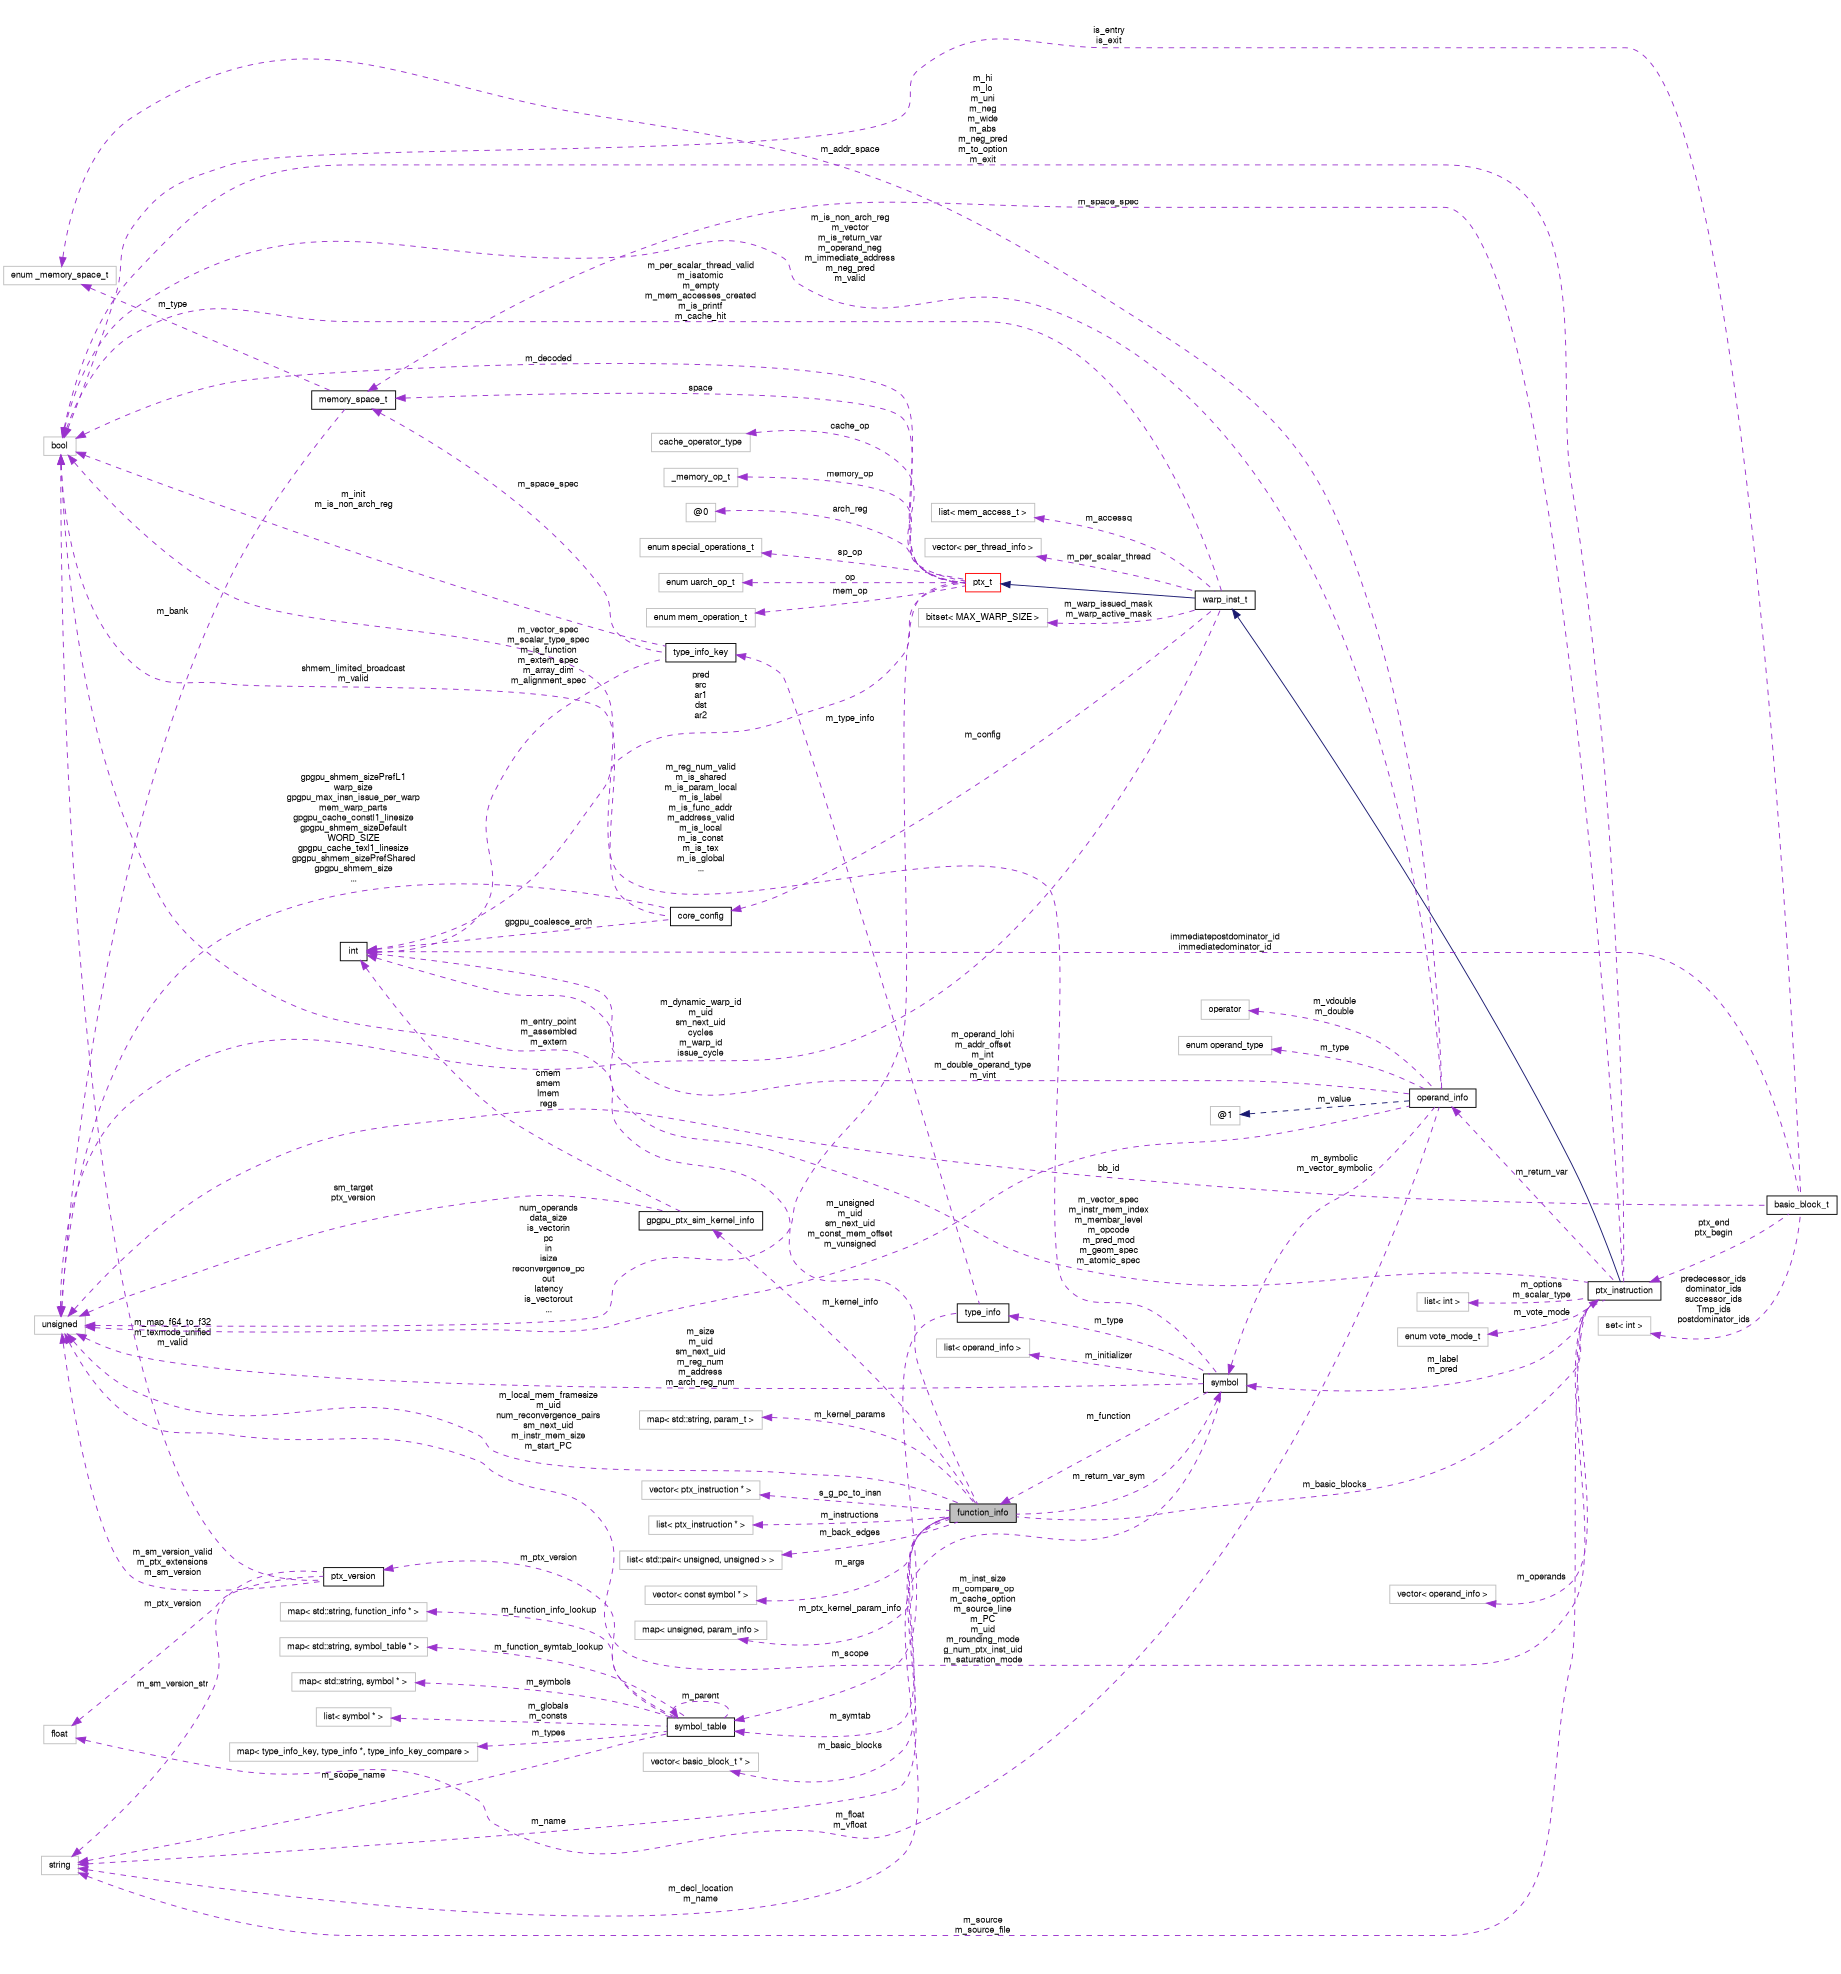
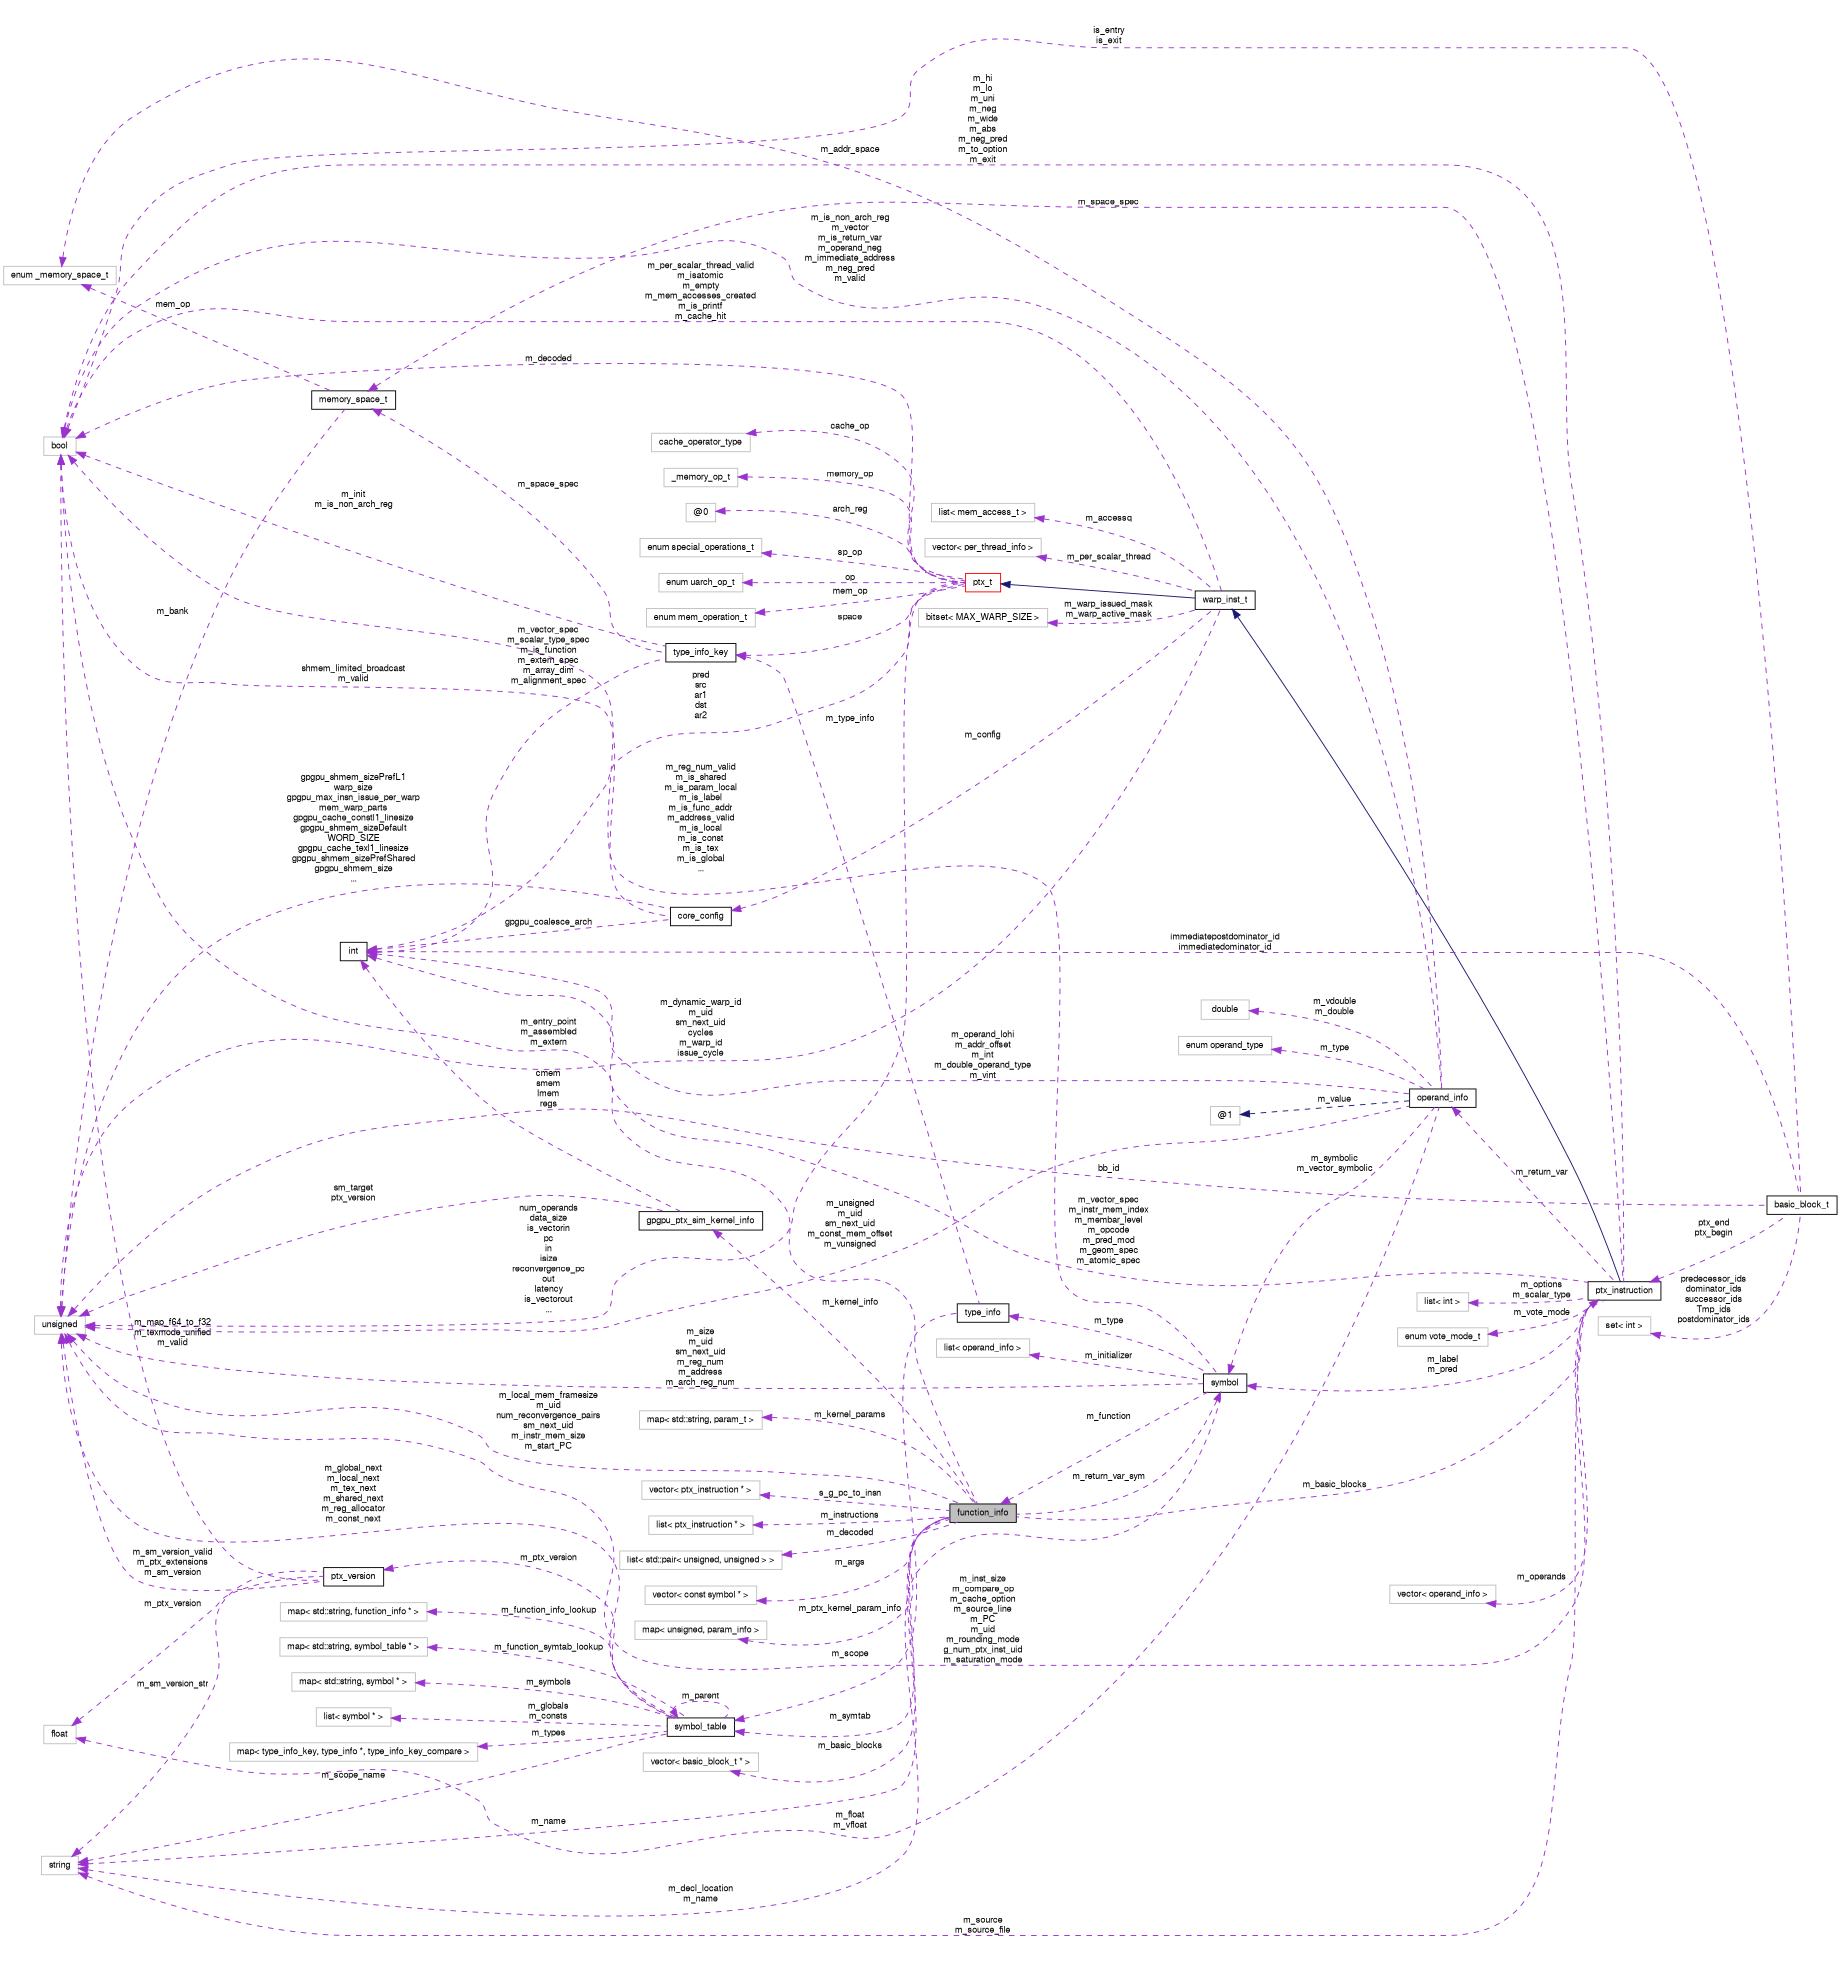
edge "memory_space_t" -> "enum _memory_space_t": label "m_type" -> "mem_op"
edge "ptx_t" -> "memory_space_t": now "ptx_t" -> "type_info_key"
node "operator": label "operator" -> "double"
edge "symbol_table" -> "unsigned": added, label "m_global_next m_local_next m_tex_next m_shared_next m_reg_allocator m_const_next"
edge "function_info" -> "list< std::pair< unsigned, unsigned > >": label "m_back_edges" -> "m_decoded"
